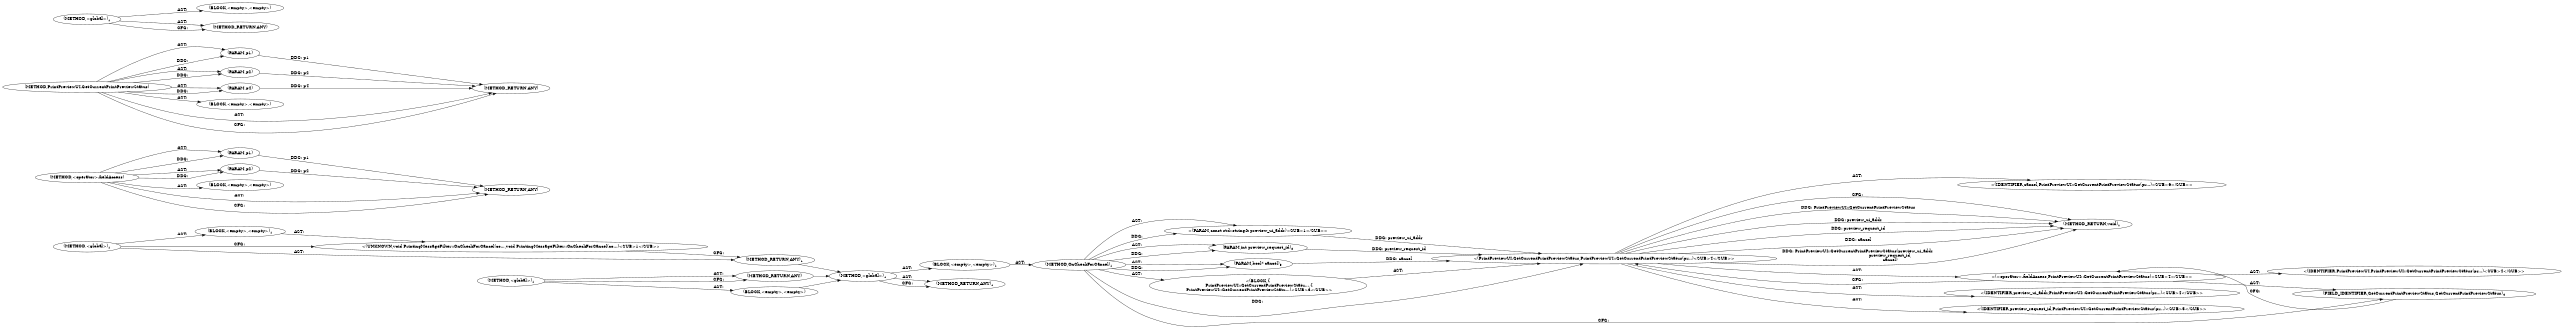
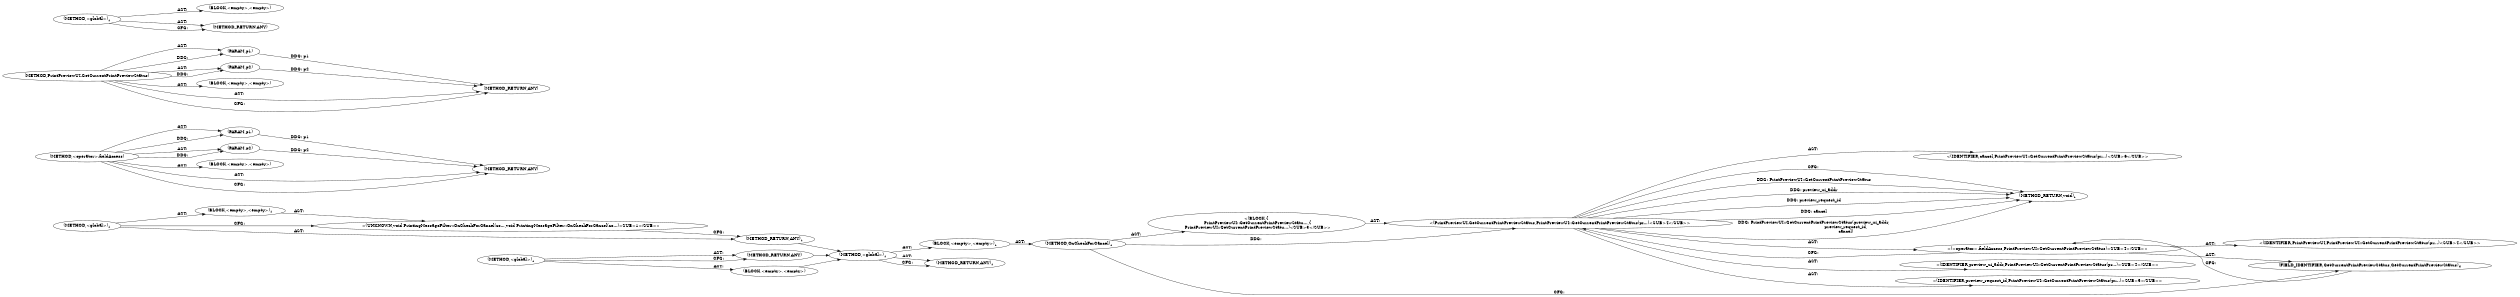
node "(PARAM,p4)": removed
node "<(PARAM,const std::string& preview_ui_addr)<SUB>1</SUB>>": removed
node "(PARAM,int preview_request_id)": removed
node "(PARAM,bool* cancel)": removed
